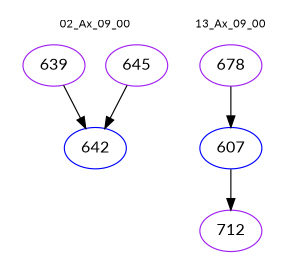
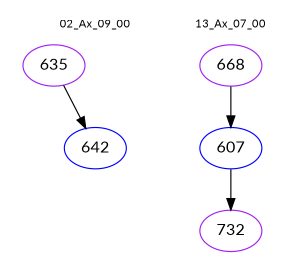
cluster "13_Ax_09_00": label "13_Ax_09_00" -> "13_Ax_07_00"
node "639": label "639" -> "635"
node "645": removed
node "678": label "678" -> "668"
node "712": label "712" -> "732"
